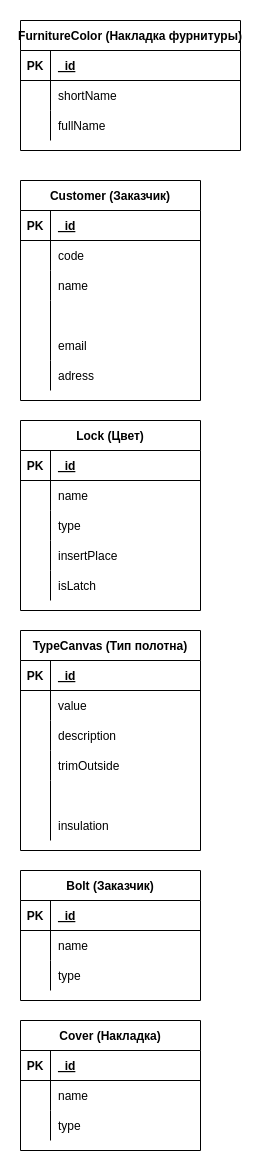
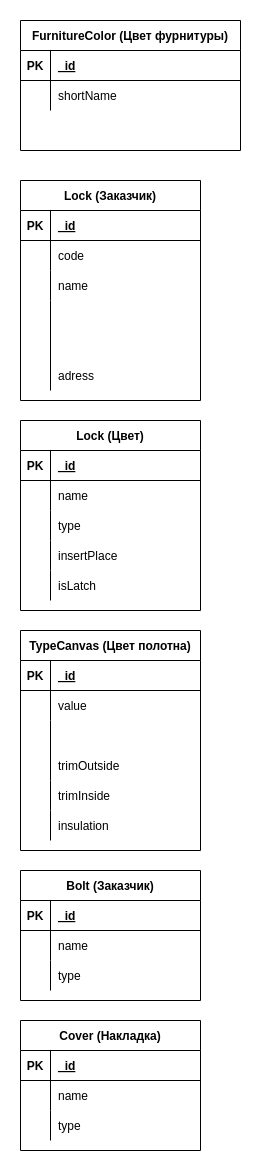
node "FurnitureColor (Накладка фурнитуры)": label "FurnitureColor (Накладка фурнитуры)" -> "FurnitureColor (Цвет фурнитуры)"
node "fullName": removed
node "Customer (Заказчик)": label "Customer (Заказчик)" -> "Lock (Заказчик)"
node "email": removed
node "TypeCanvas (Тип полотна)": label "TypeCanvas (Тип полотна)" -> "TypeCanvas (Цвет полотна)"
node "description": removed
node "trimInside": added
